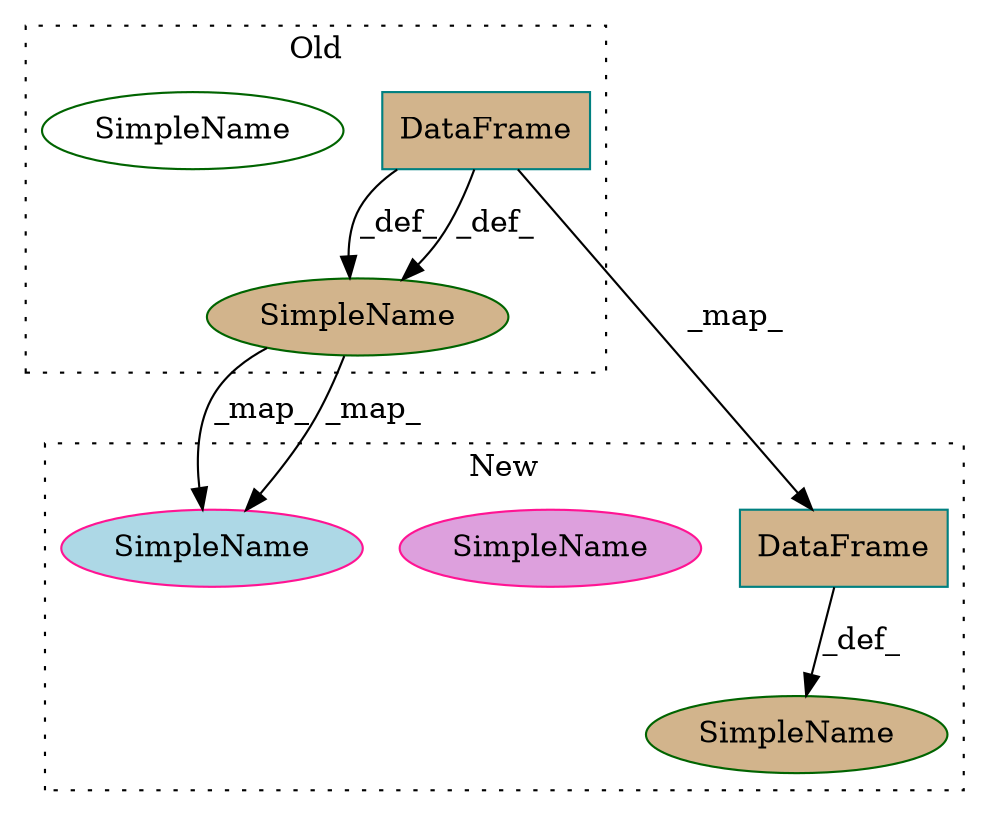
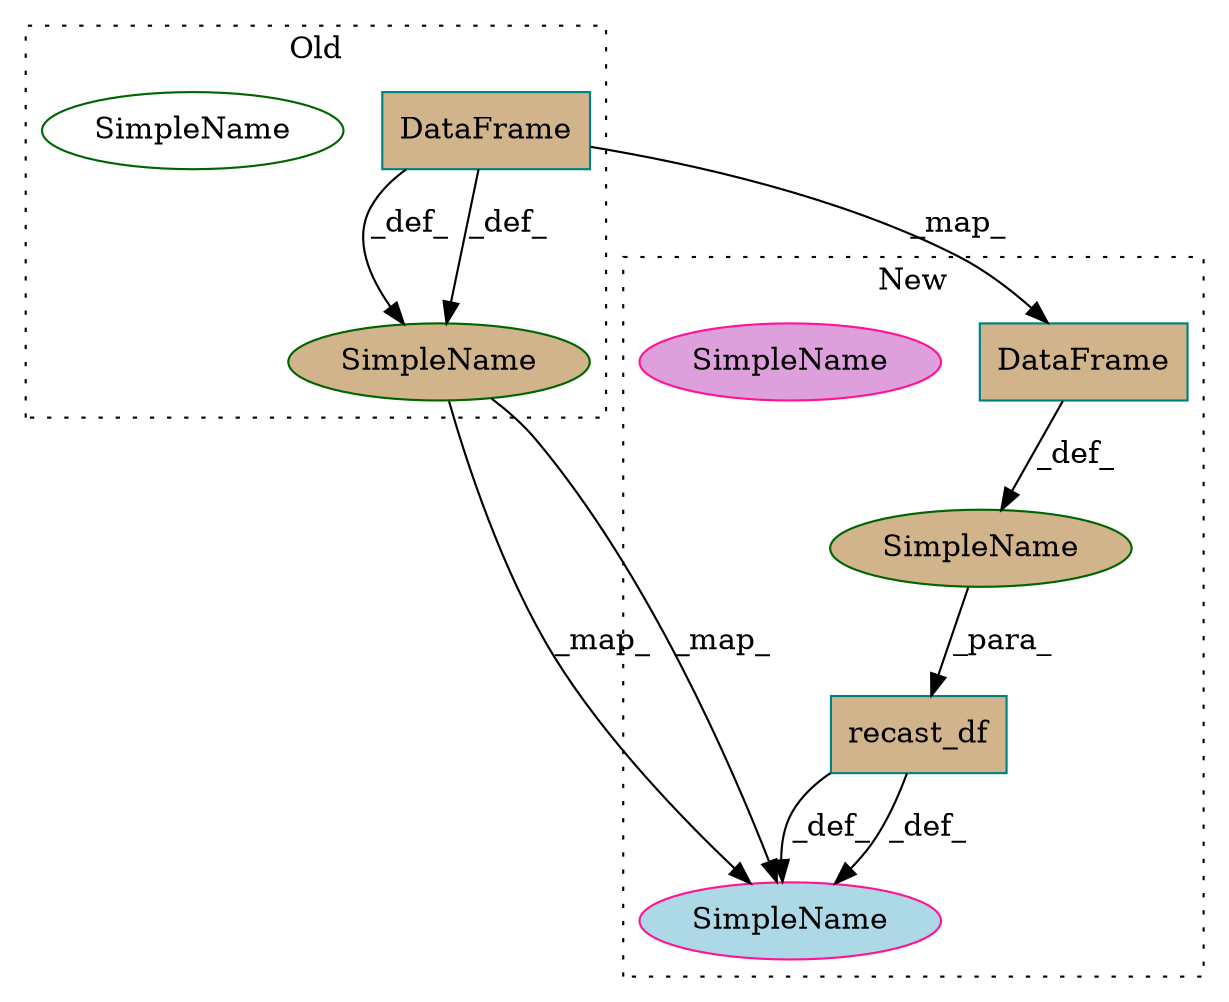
node "recast_df": added
